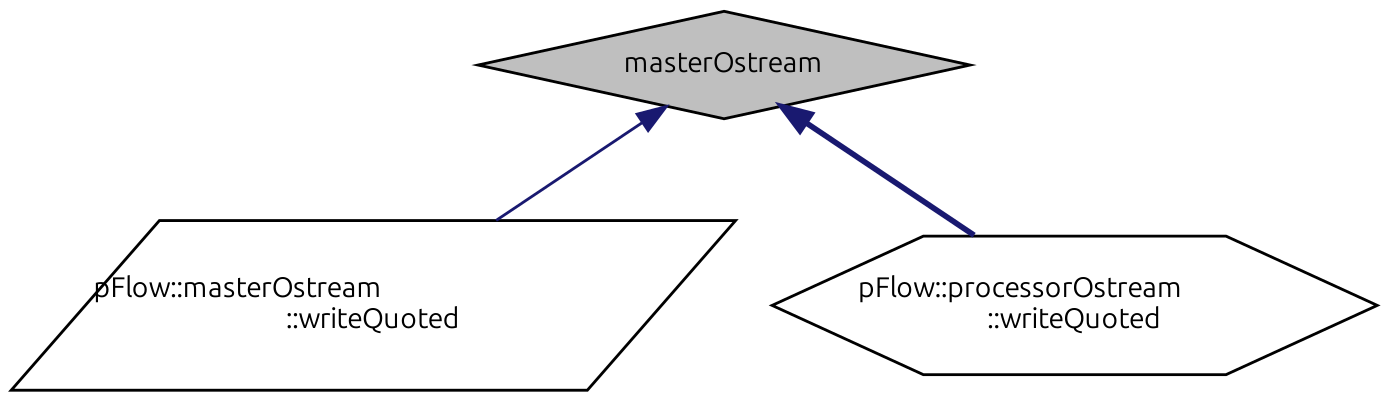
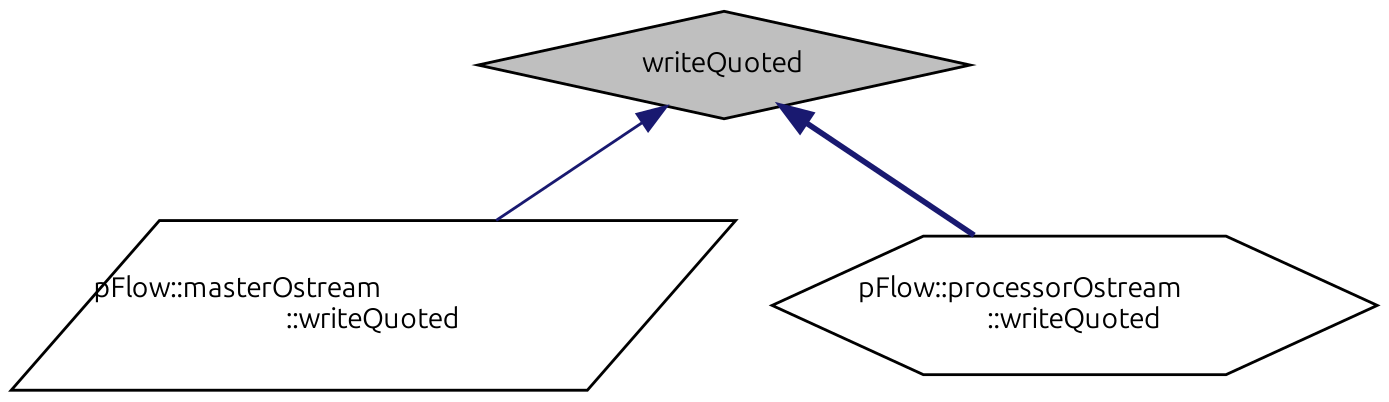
node "masterOstream": label "masterOstream" -> "writeQuoted"
